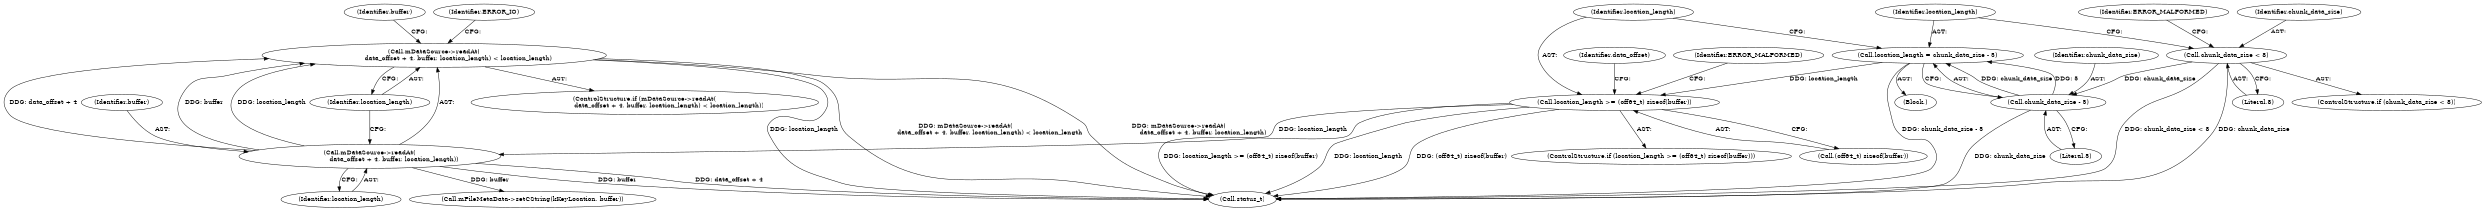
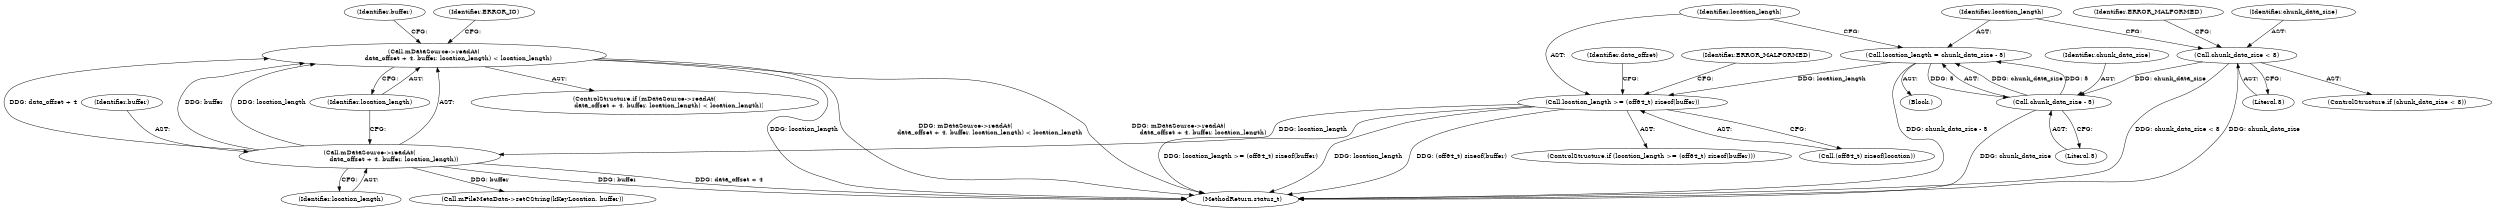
edge "(Call,location_length = chunk_data_size - 5)" -> "(Call,chunk_data_size - 5)": label "CFG: " -> "DDG: 5"
node "(Call,(off64_t) sizeof(buffer))": label "(Call,(off64_t) sizeof(buffer))" -> "(Call,(off64_t) sizeof(location))"
node "(Call,status_t)": label "(Call,status_t)" -> "(MethodReturn,status_t)"
